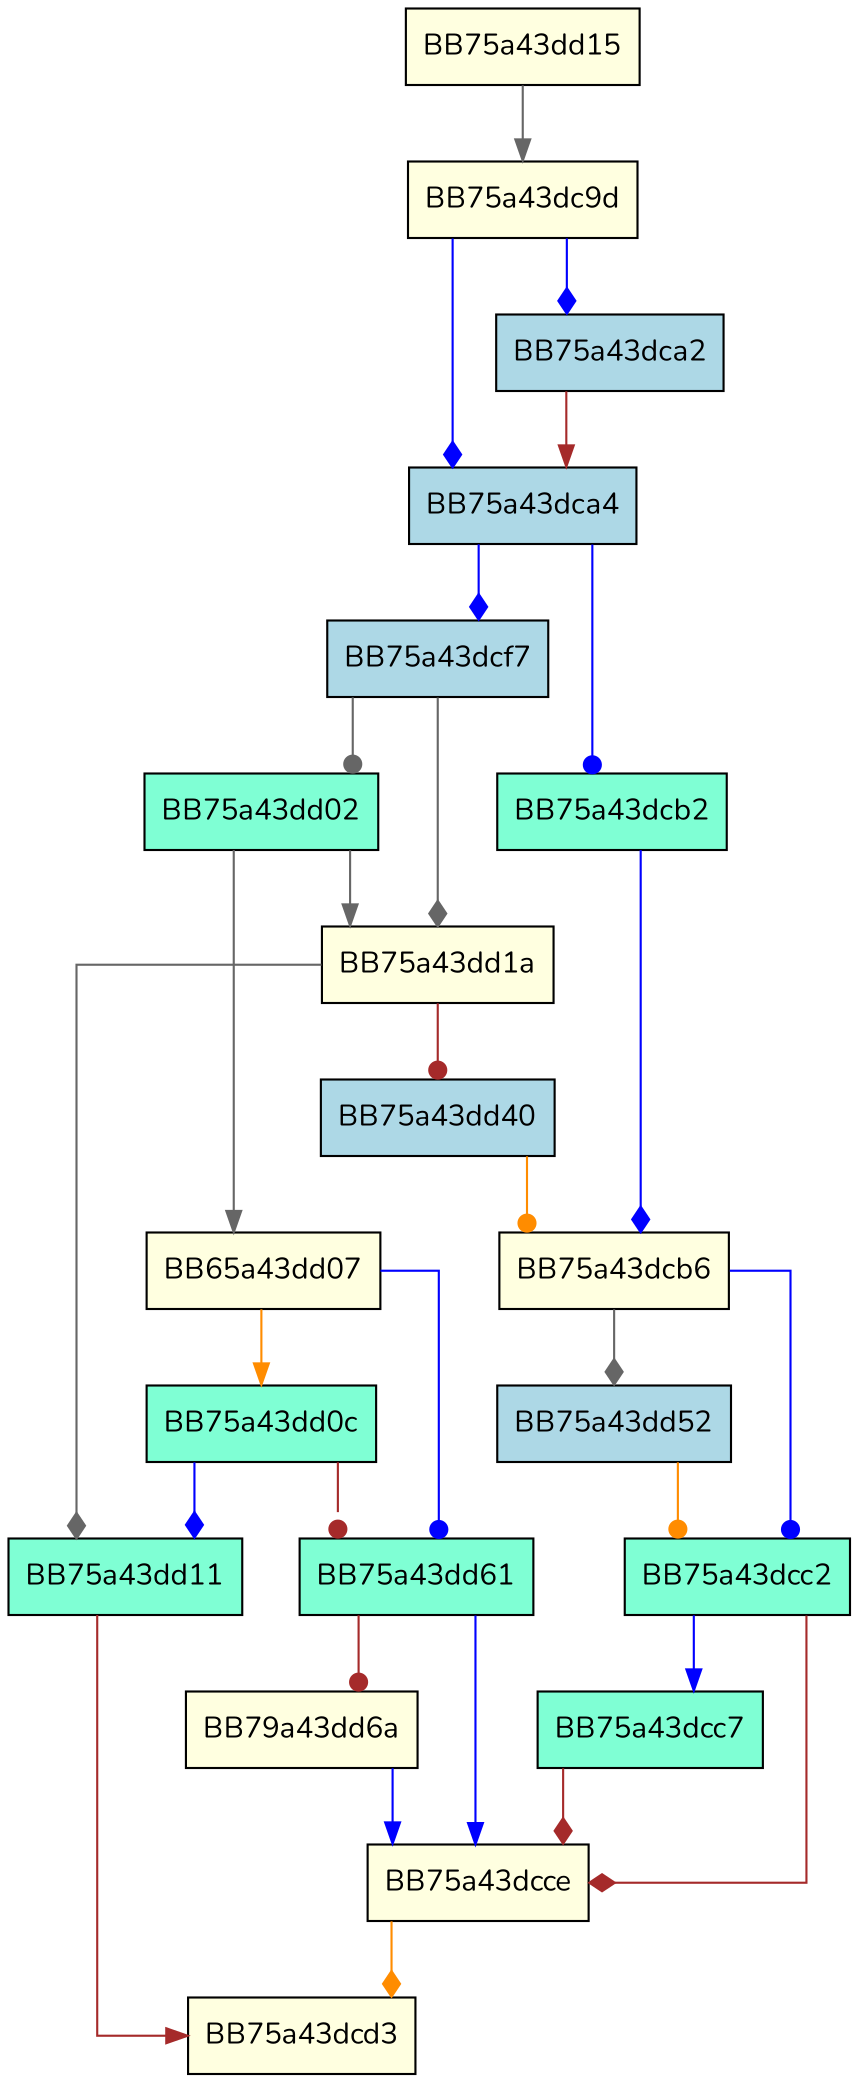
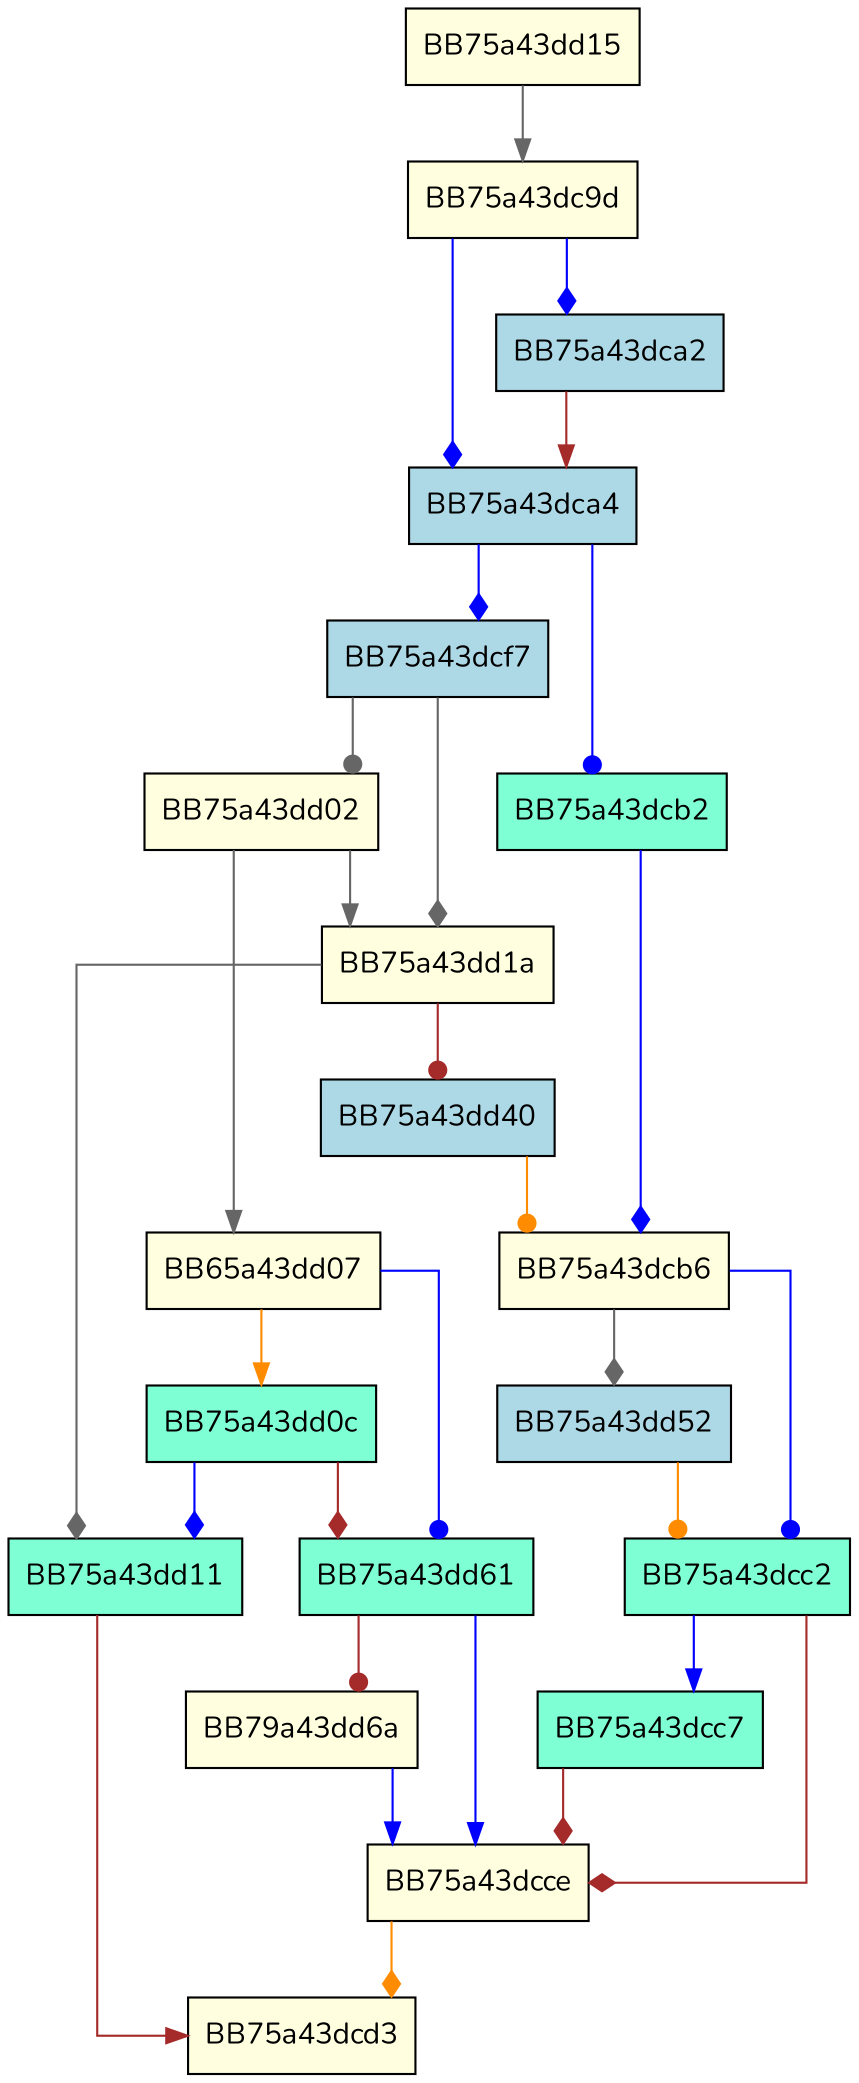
node "BB75a43dd02": fillcolor aquamarine -> lightyellow
edge "BB75a43dd0c" -> "BB75a43dd61": arrowhead dot -> diamond
